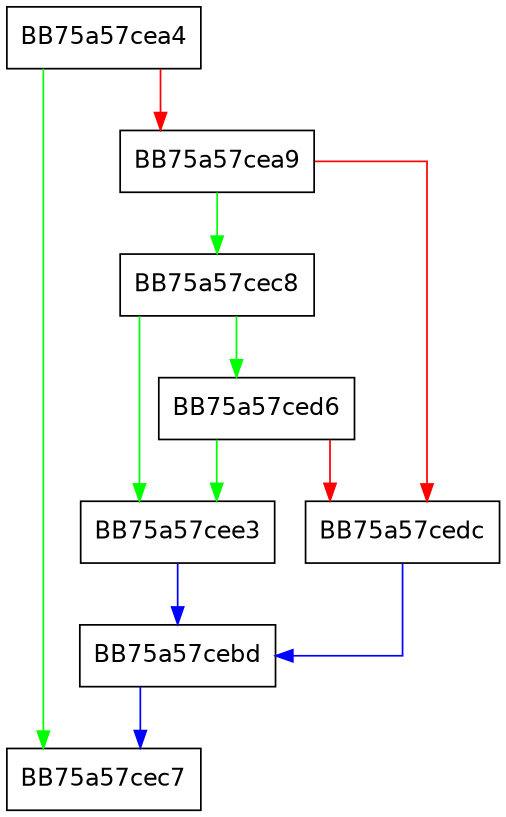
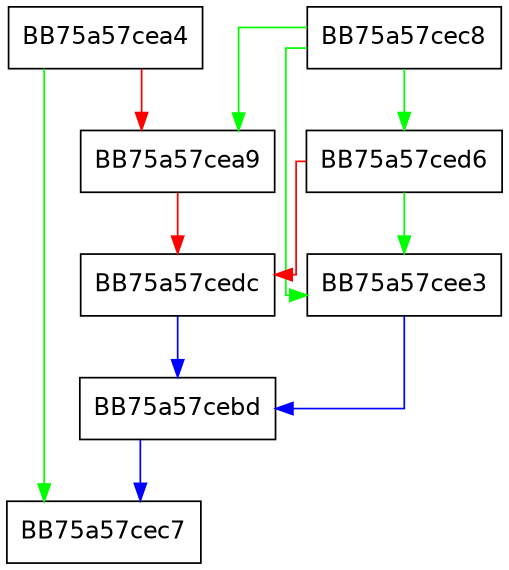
edge "BB75a57cea9" -> "BB75a57cec8": reversed
